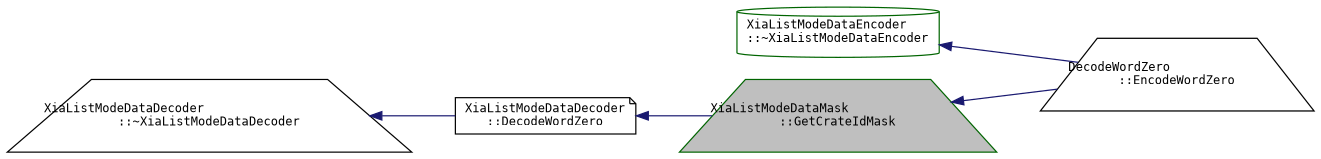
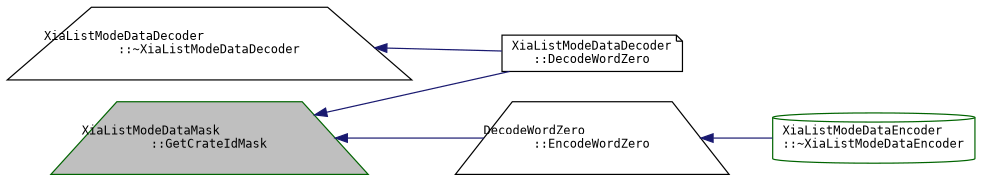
edge "DecodeWordZero ::EncodeWordZero" -> "XiaListModeDataEncoder ::~XiaListModeDataEncoder": reversed
edge "XiaListModeDataMask ::GetCrateIdMask" -> "XiaListModeDataDecoder ::DecodeWordZero": reversed
